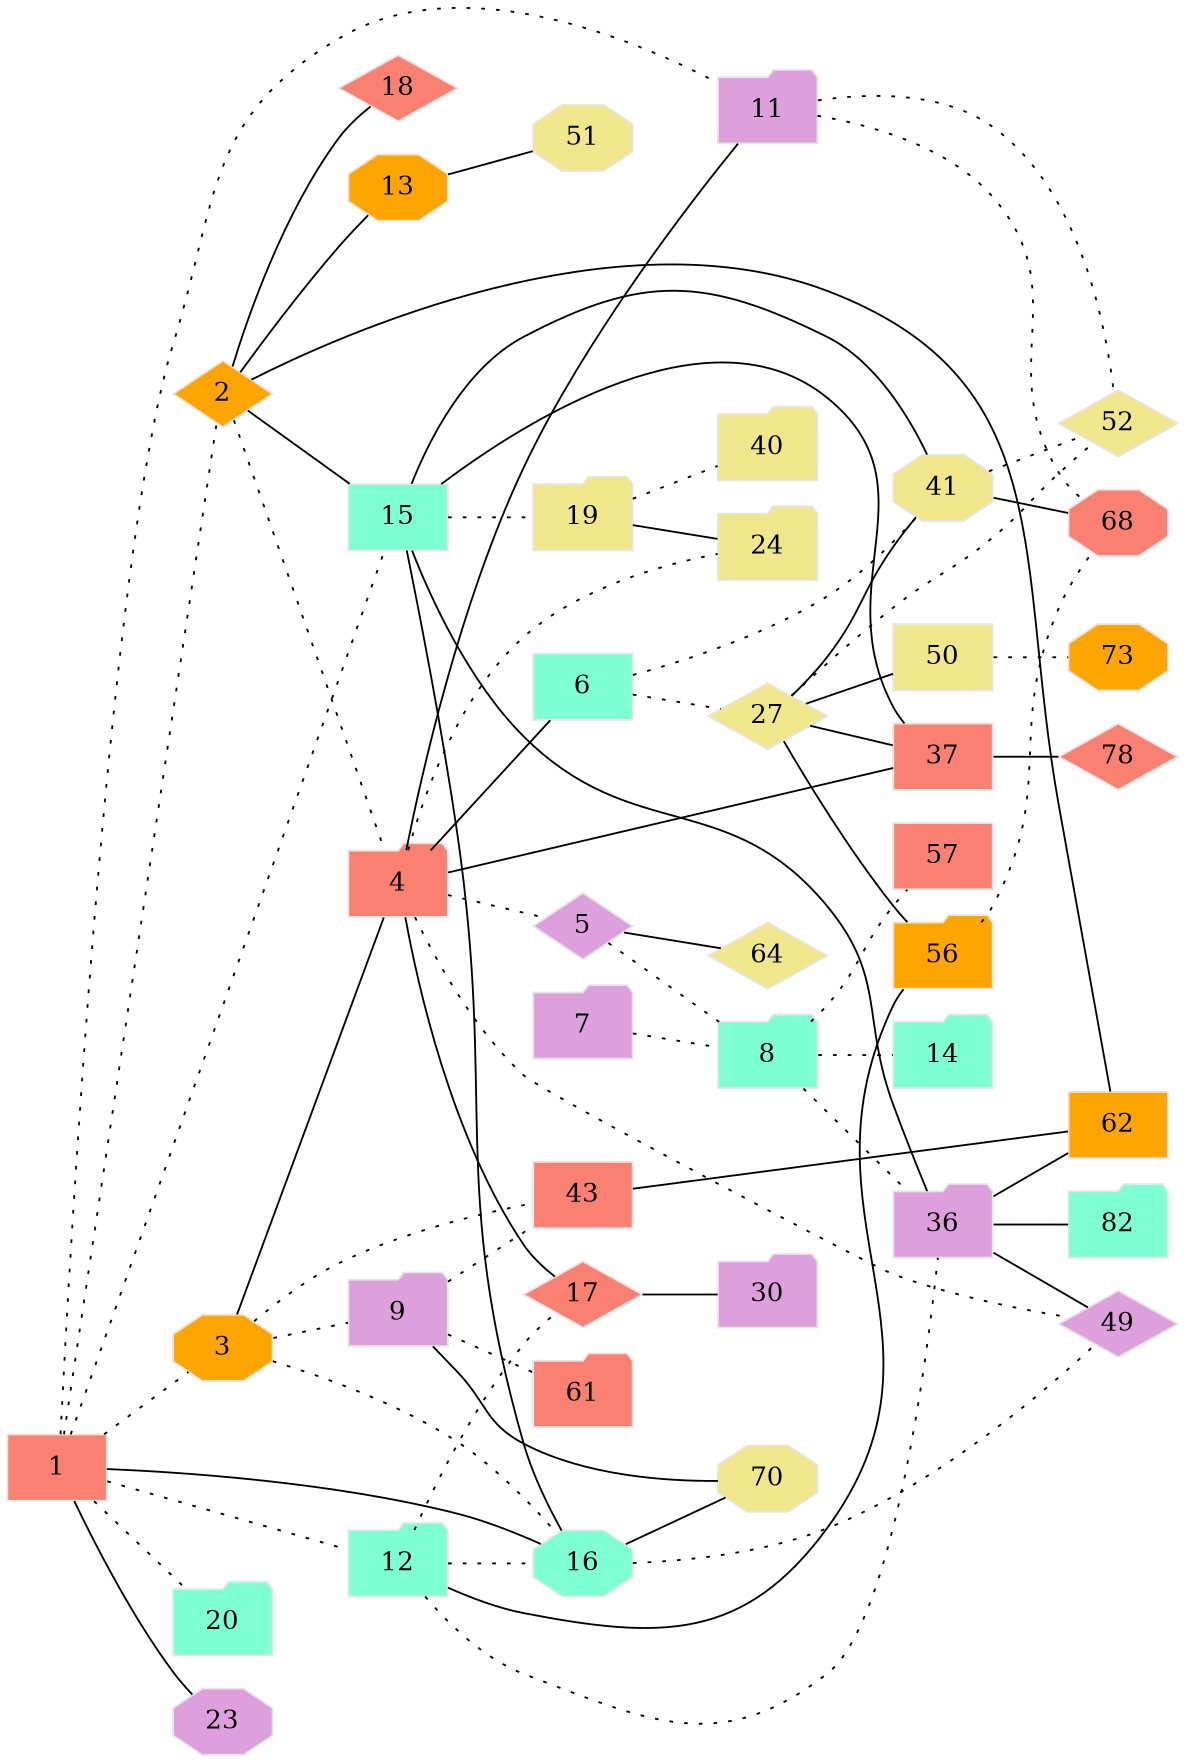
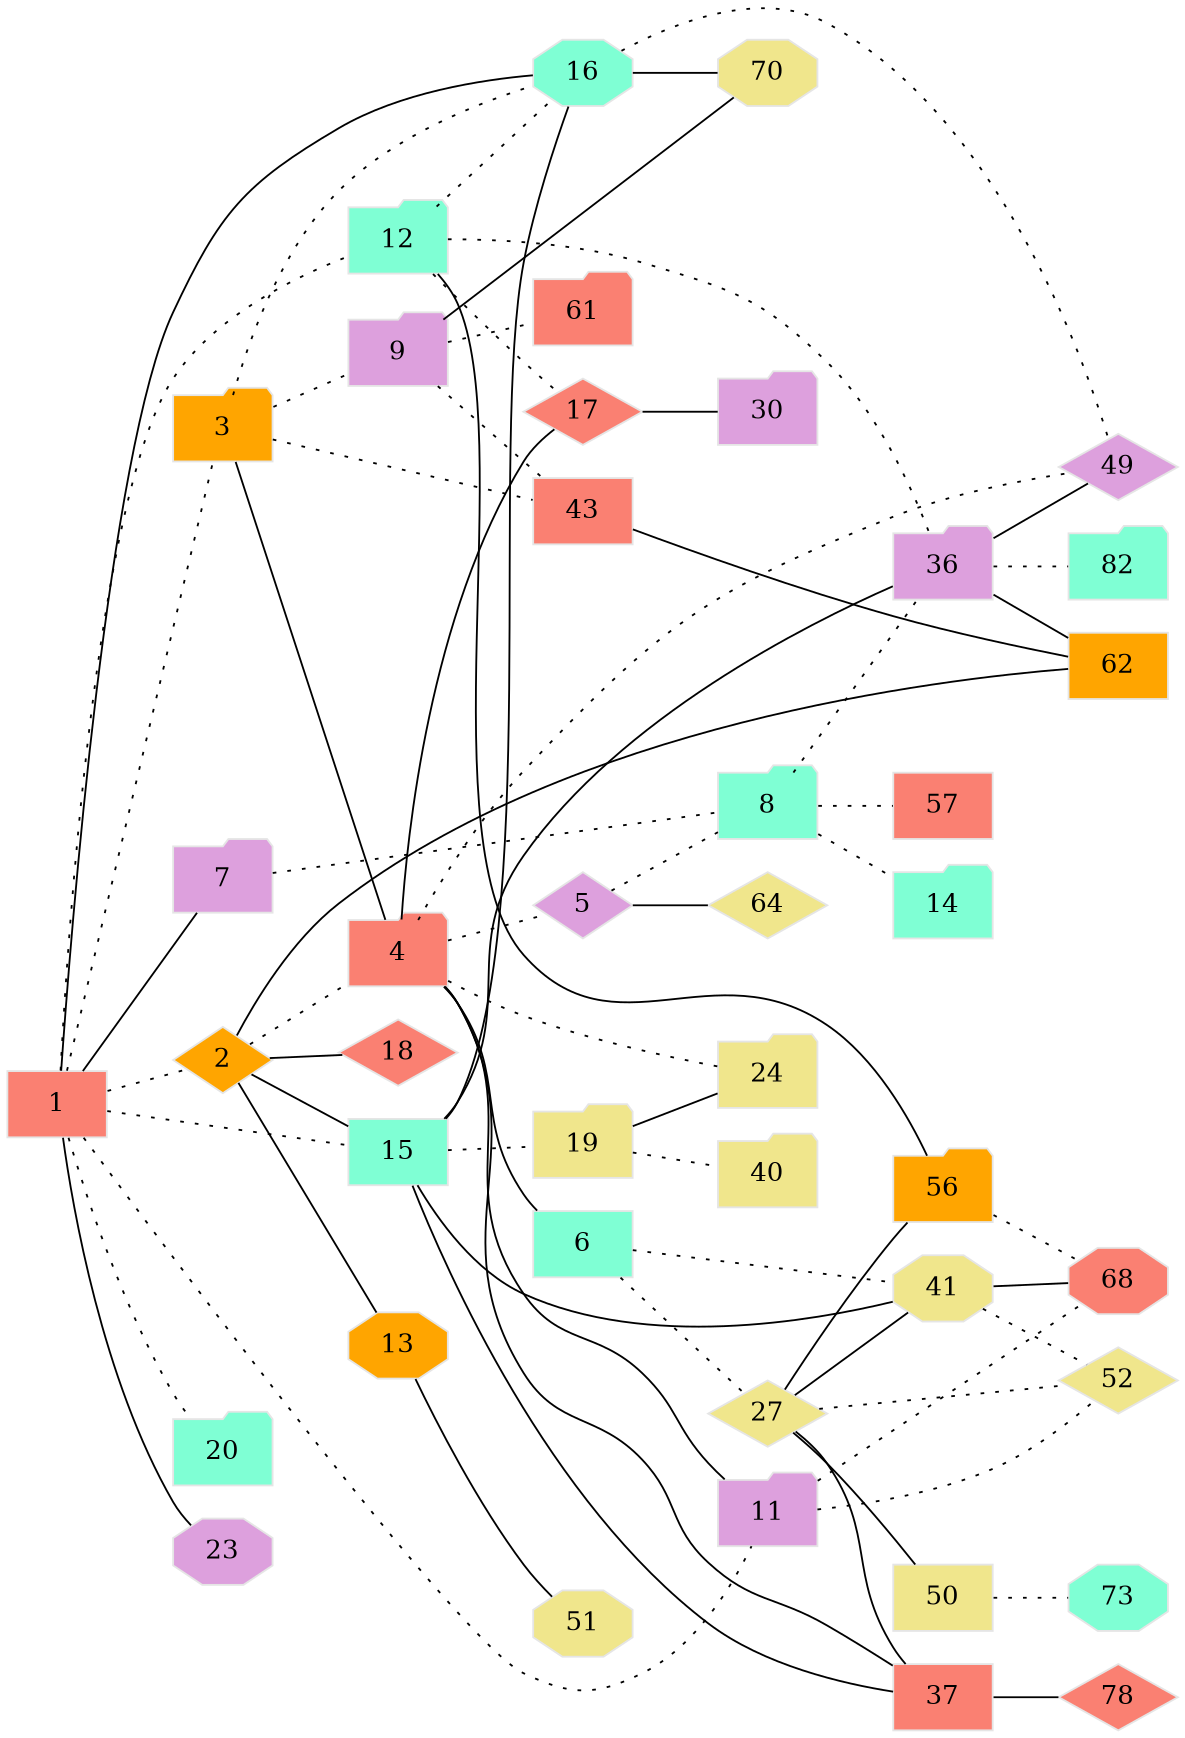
node "73": fillcolor orange -> aquamarine
edge "7" -- "1": added
edge "36" -- "82": style solid -> dotted
node "3": shape octagon -> folder
